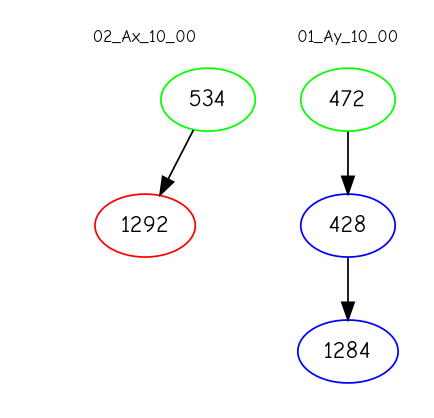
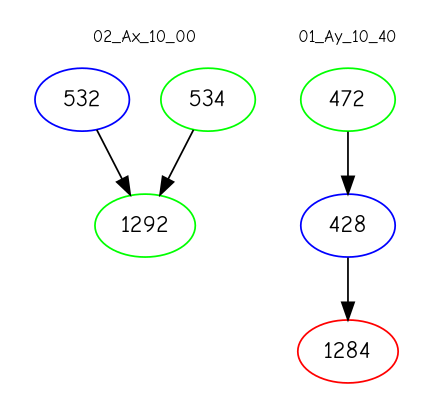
cluster "01_Ay_10_00": label "01_Ay_10_00" -> "01_Ay_10_40"
node "532": added
node "1292": color red -> green
node "1284": color blue -> red
